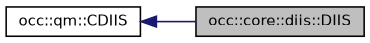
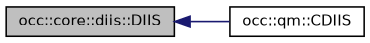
edge "occ::core::diis::DIIS" -> "occ::qm::CDIIS": reversed
